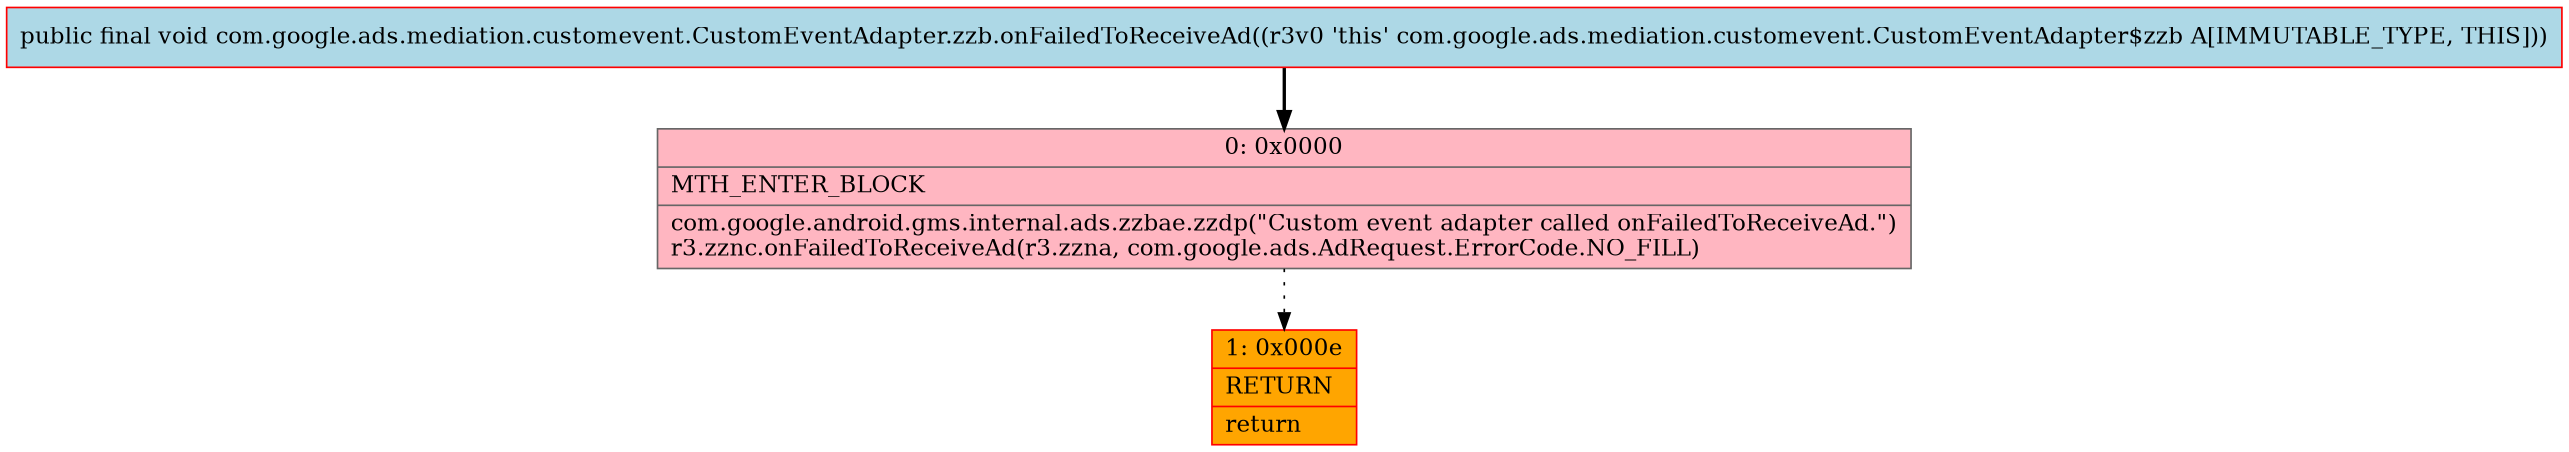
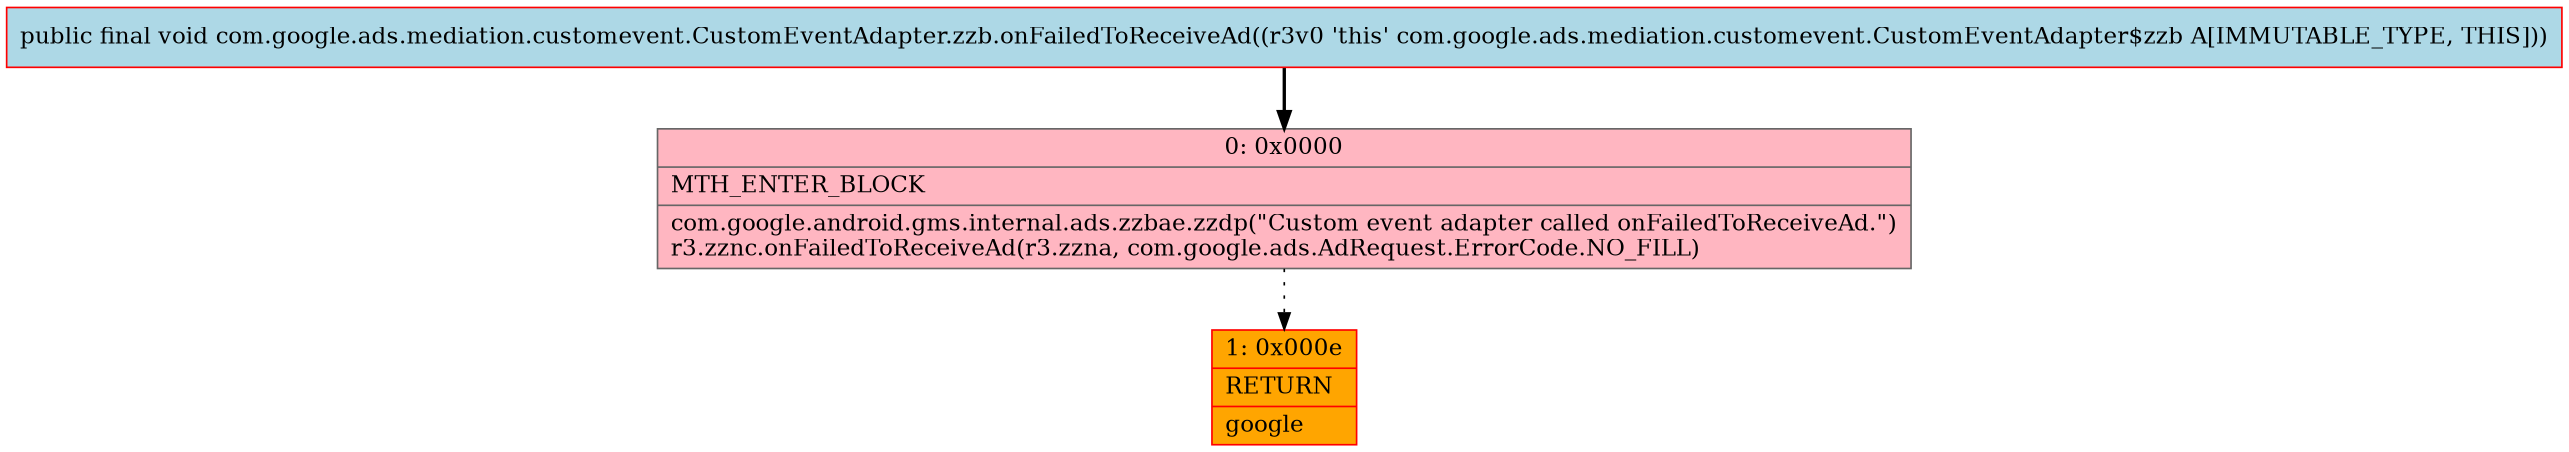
node "1: 0x000e": text "return" -> "google"
